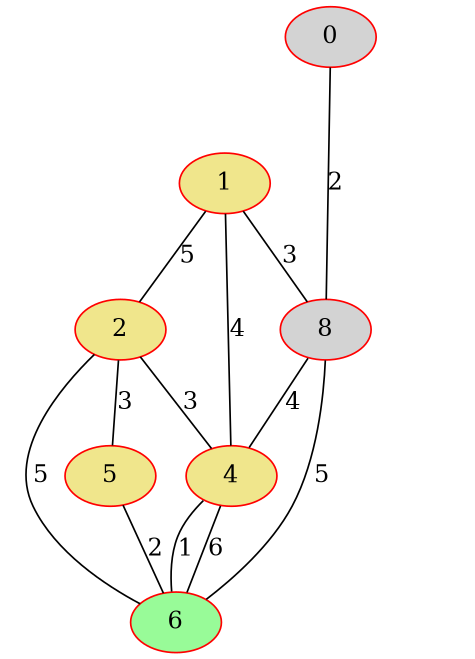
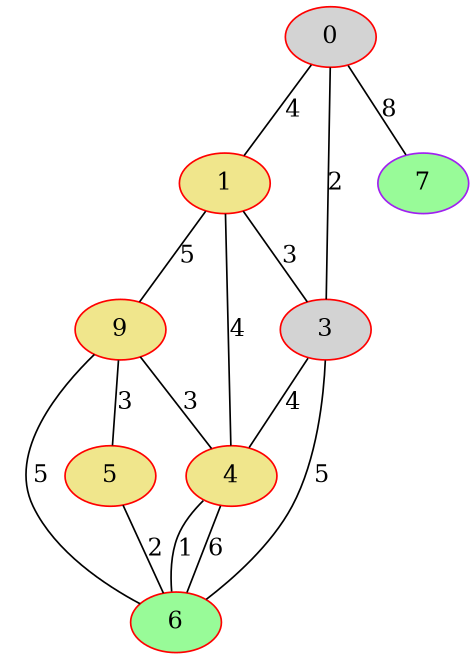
edge "0" -- "1": added, label "4"
node "7": added
node "2": label "2" -> "9"
node "8": label "8" -> "3"
